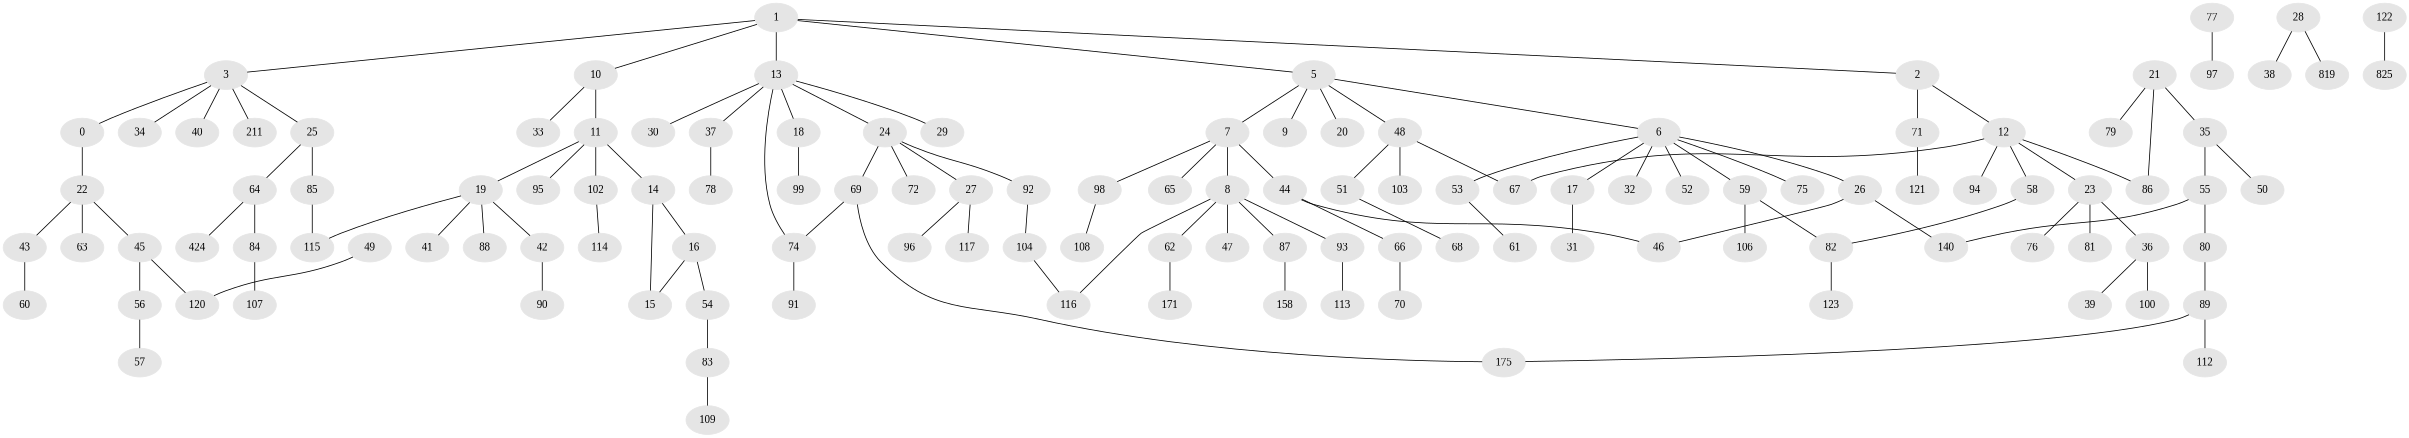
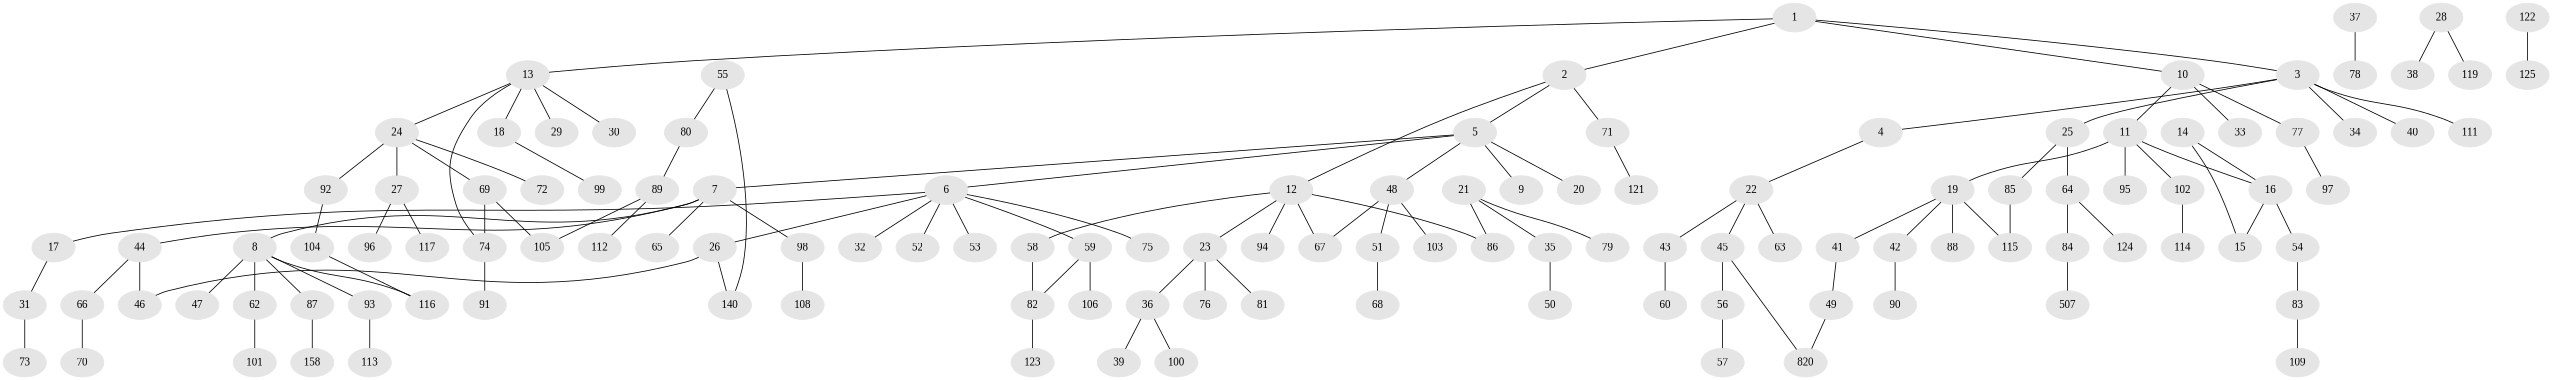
edge "1" -- "5": now "2" -- "5"
node "819": label "819" -> "119"
node "825": label "825" -> "125"
edge "13" -- "37": removed
edge "10" -- "77": added
node "0": label "0" -> "4"
node "211": label "211" -> "111"
edge "11" -- "14": now "11" -- "16"
edge "35" -- "55": removed
node "424": label "424" -> "124"
node "61": removed
edge "41" -- "49": added
node "120": label "120" -> "820"
node "107": label "107" -> "507"
node "171": label "171" -> "101"
node "73": added
node "175": label "175" -> "105"
